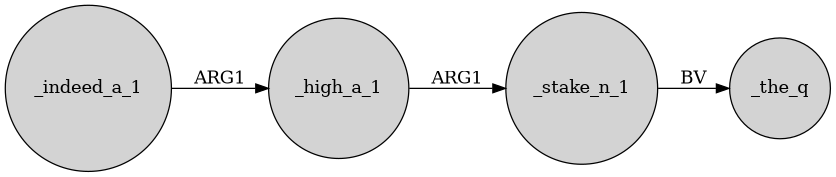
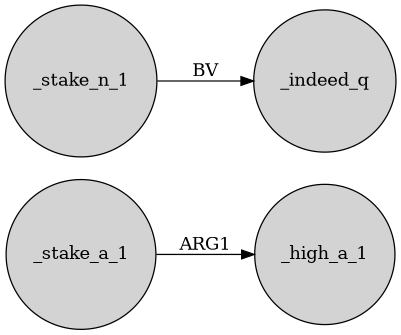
node "_indeed_a_1": label "_indeed_a_1" -> "_stake_a_1"
edge "_high_a_1" -> "_stake_n_1": removed, label "ARG1"
node "_the_q": label "_the_q" -> "_indeed_q"
